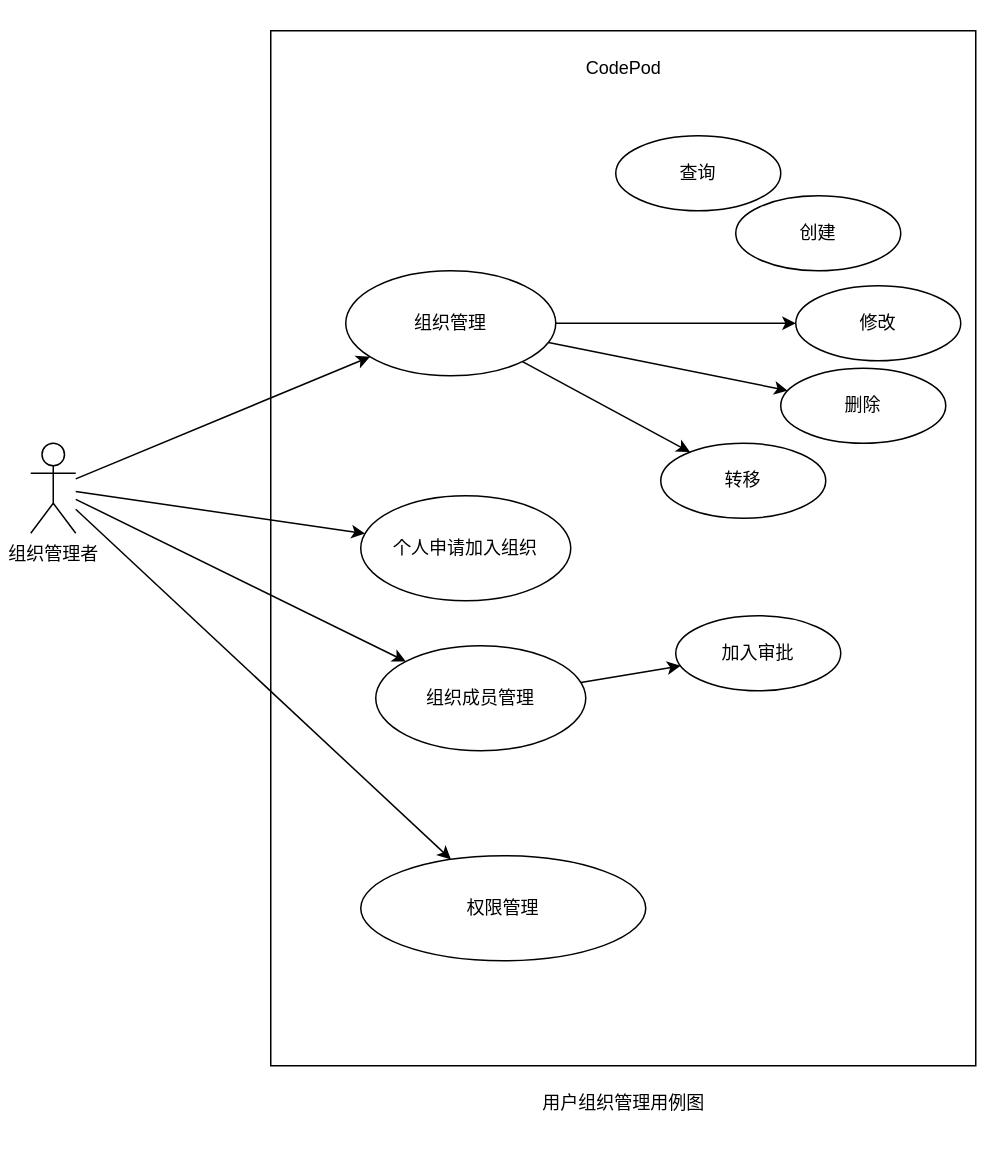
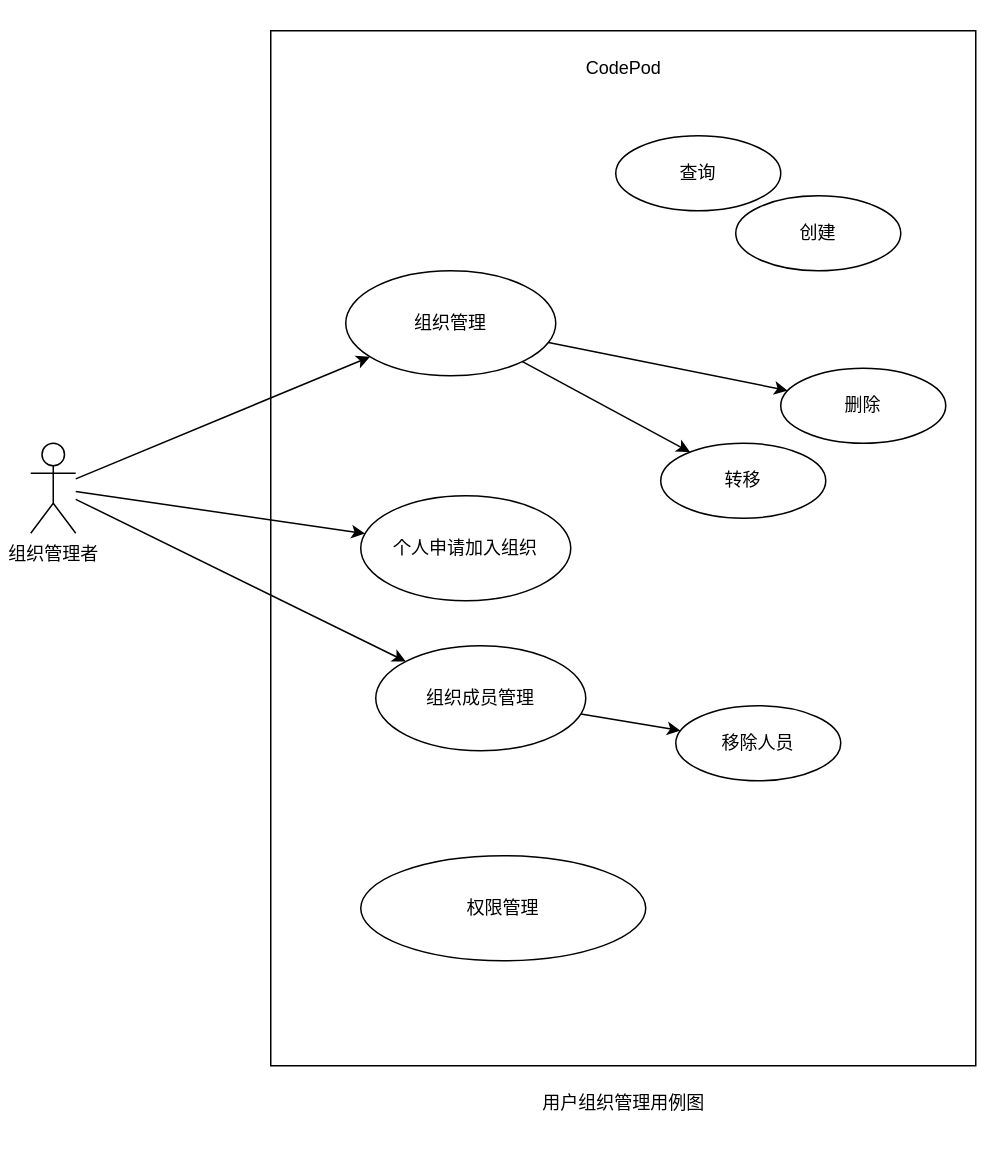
edge "组织管理" -> "修改": removed
node "修改": removed
node "加入审批": removed
edge "组织成员管理" -> "加入审批": removed
edge "组织管理者" -> "权限管理": removed
edge "组织成员管理" -> "移除人员": added
node "移除人员": added
